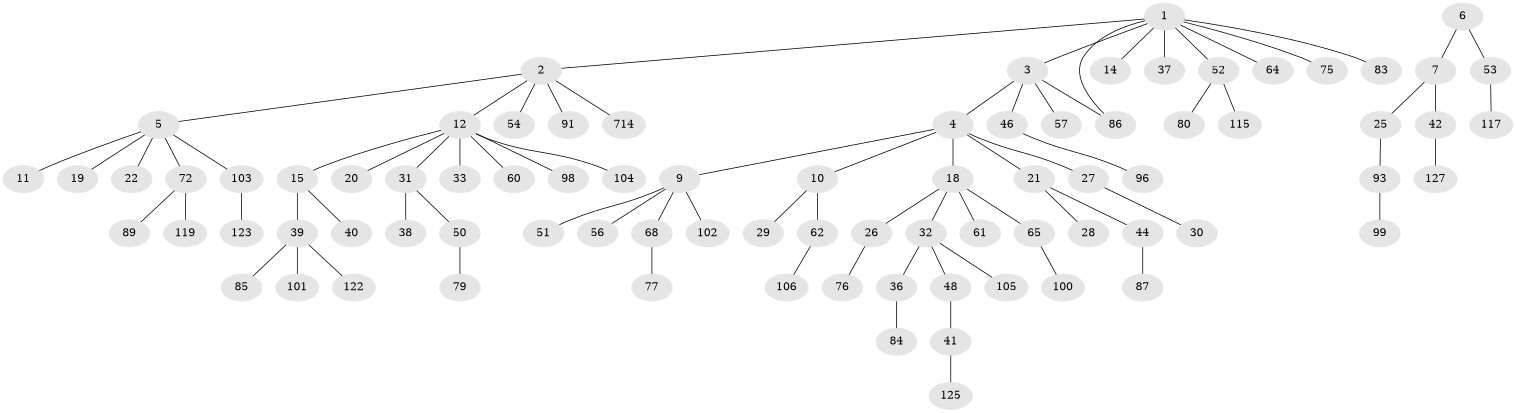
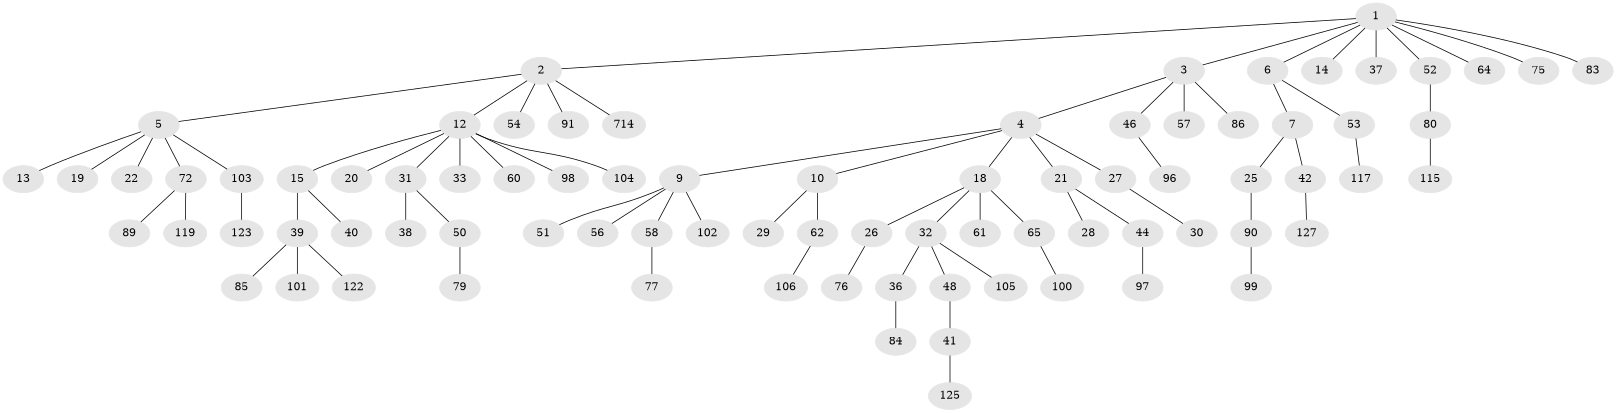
edge "1" -- "86": now "1" -- "6"
edge "52" -- "115": now "80" -- "115"
node "11": label "11" -> "13"
node "93": label "93" -> "90"
node "68": label "68" -> "58"
node "87": label "87" -> "97"
